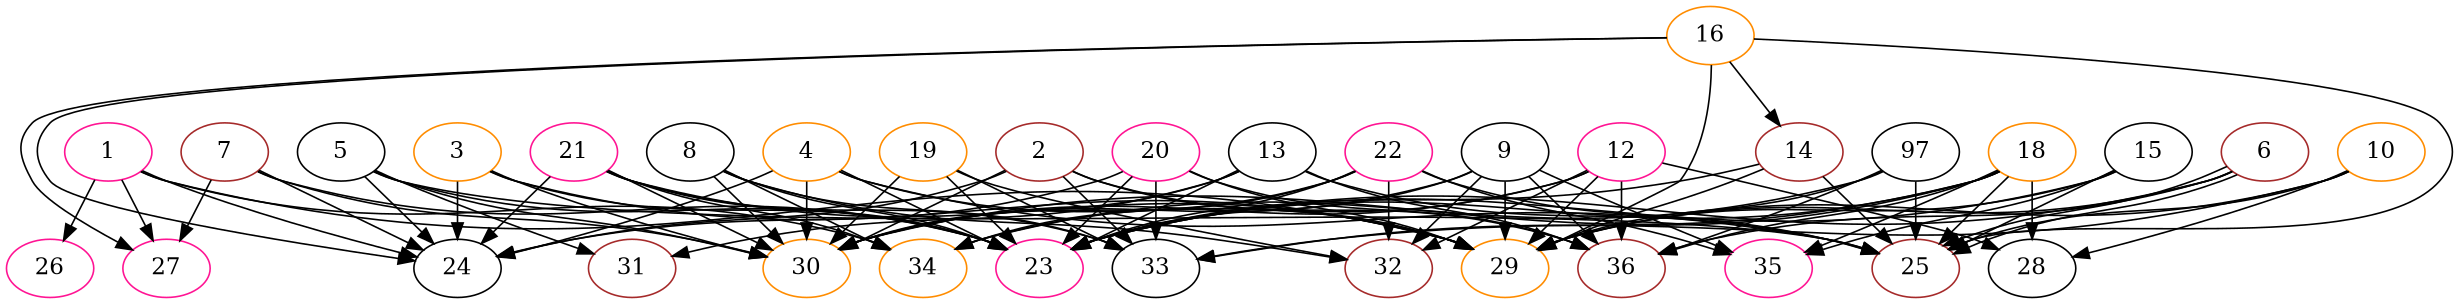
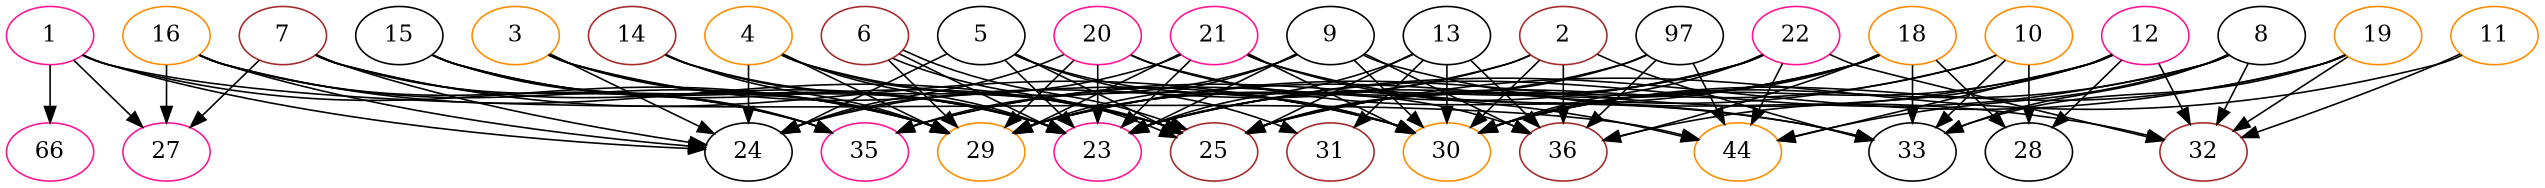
node "11": added
edge "16" -> "14": now "16" -> "35"
edge "7" -> "35": added
edge "6" -> "36": removed
node "26": label "26" -> "66"
node "34": label "34" -> "44"
